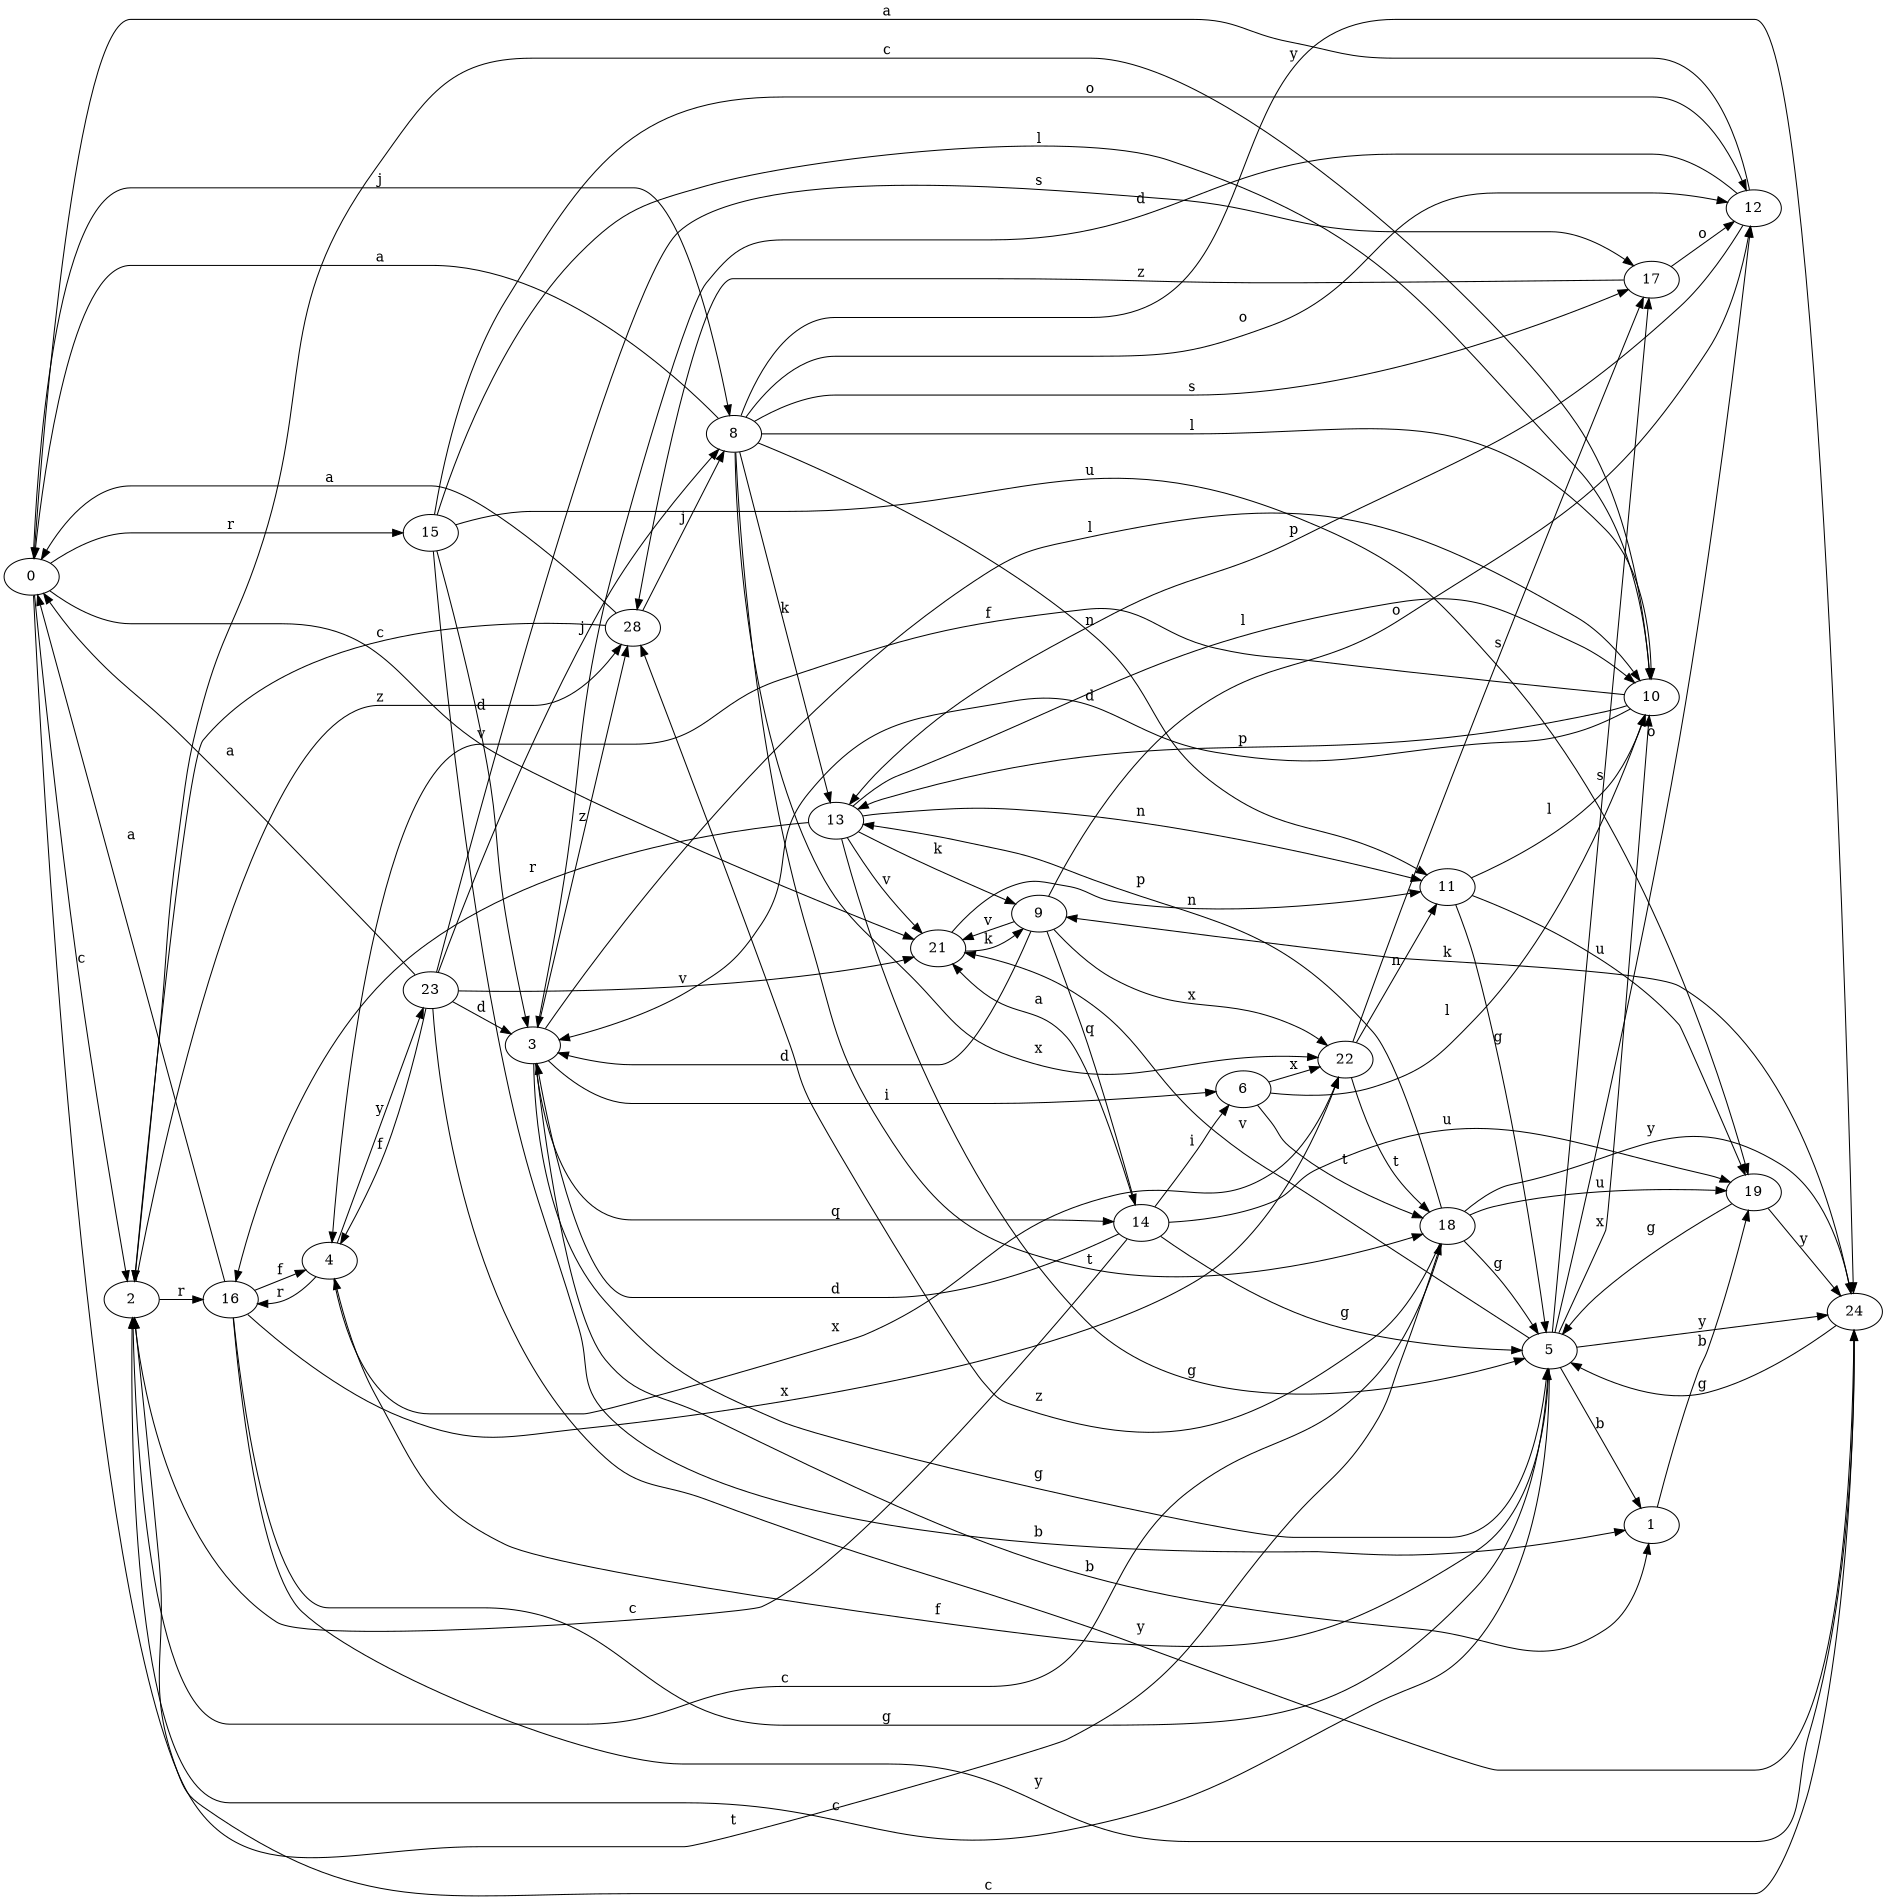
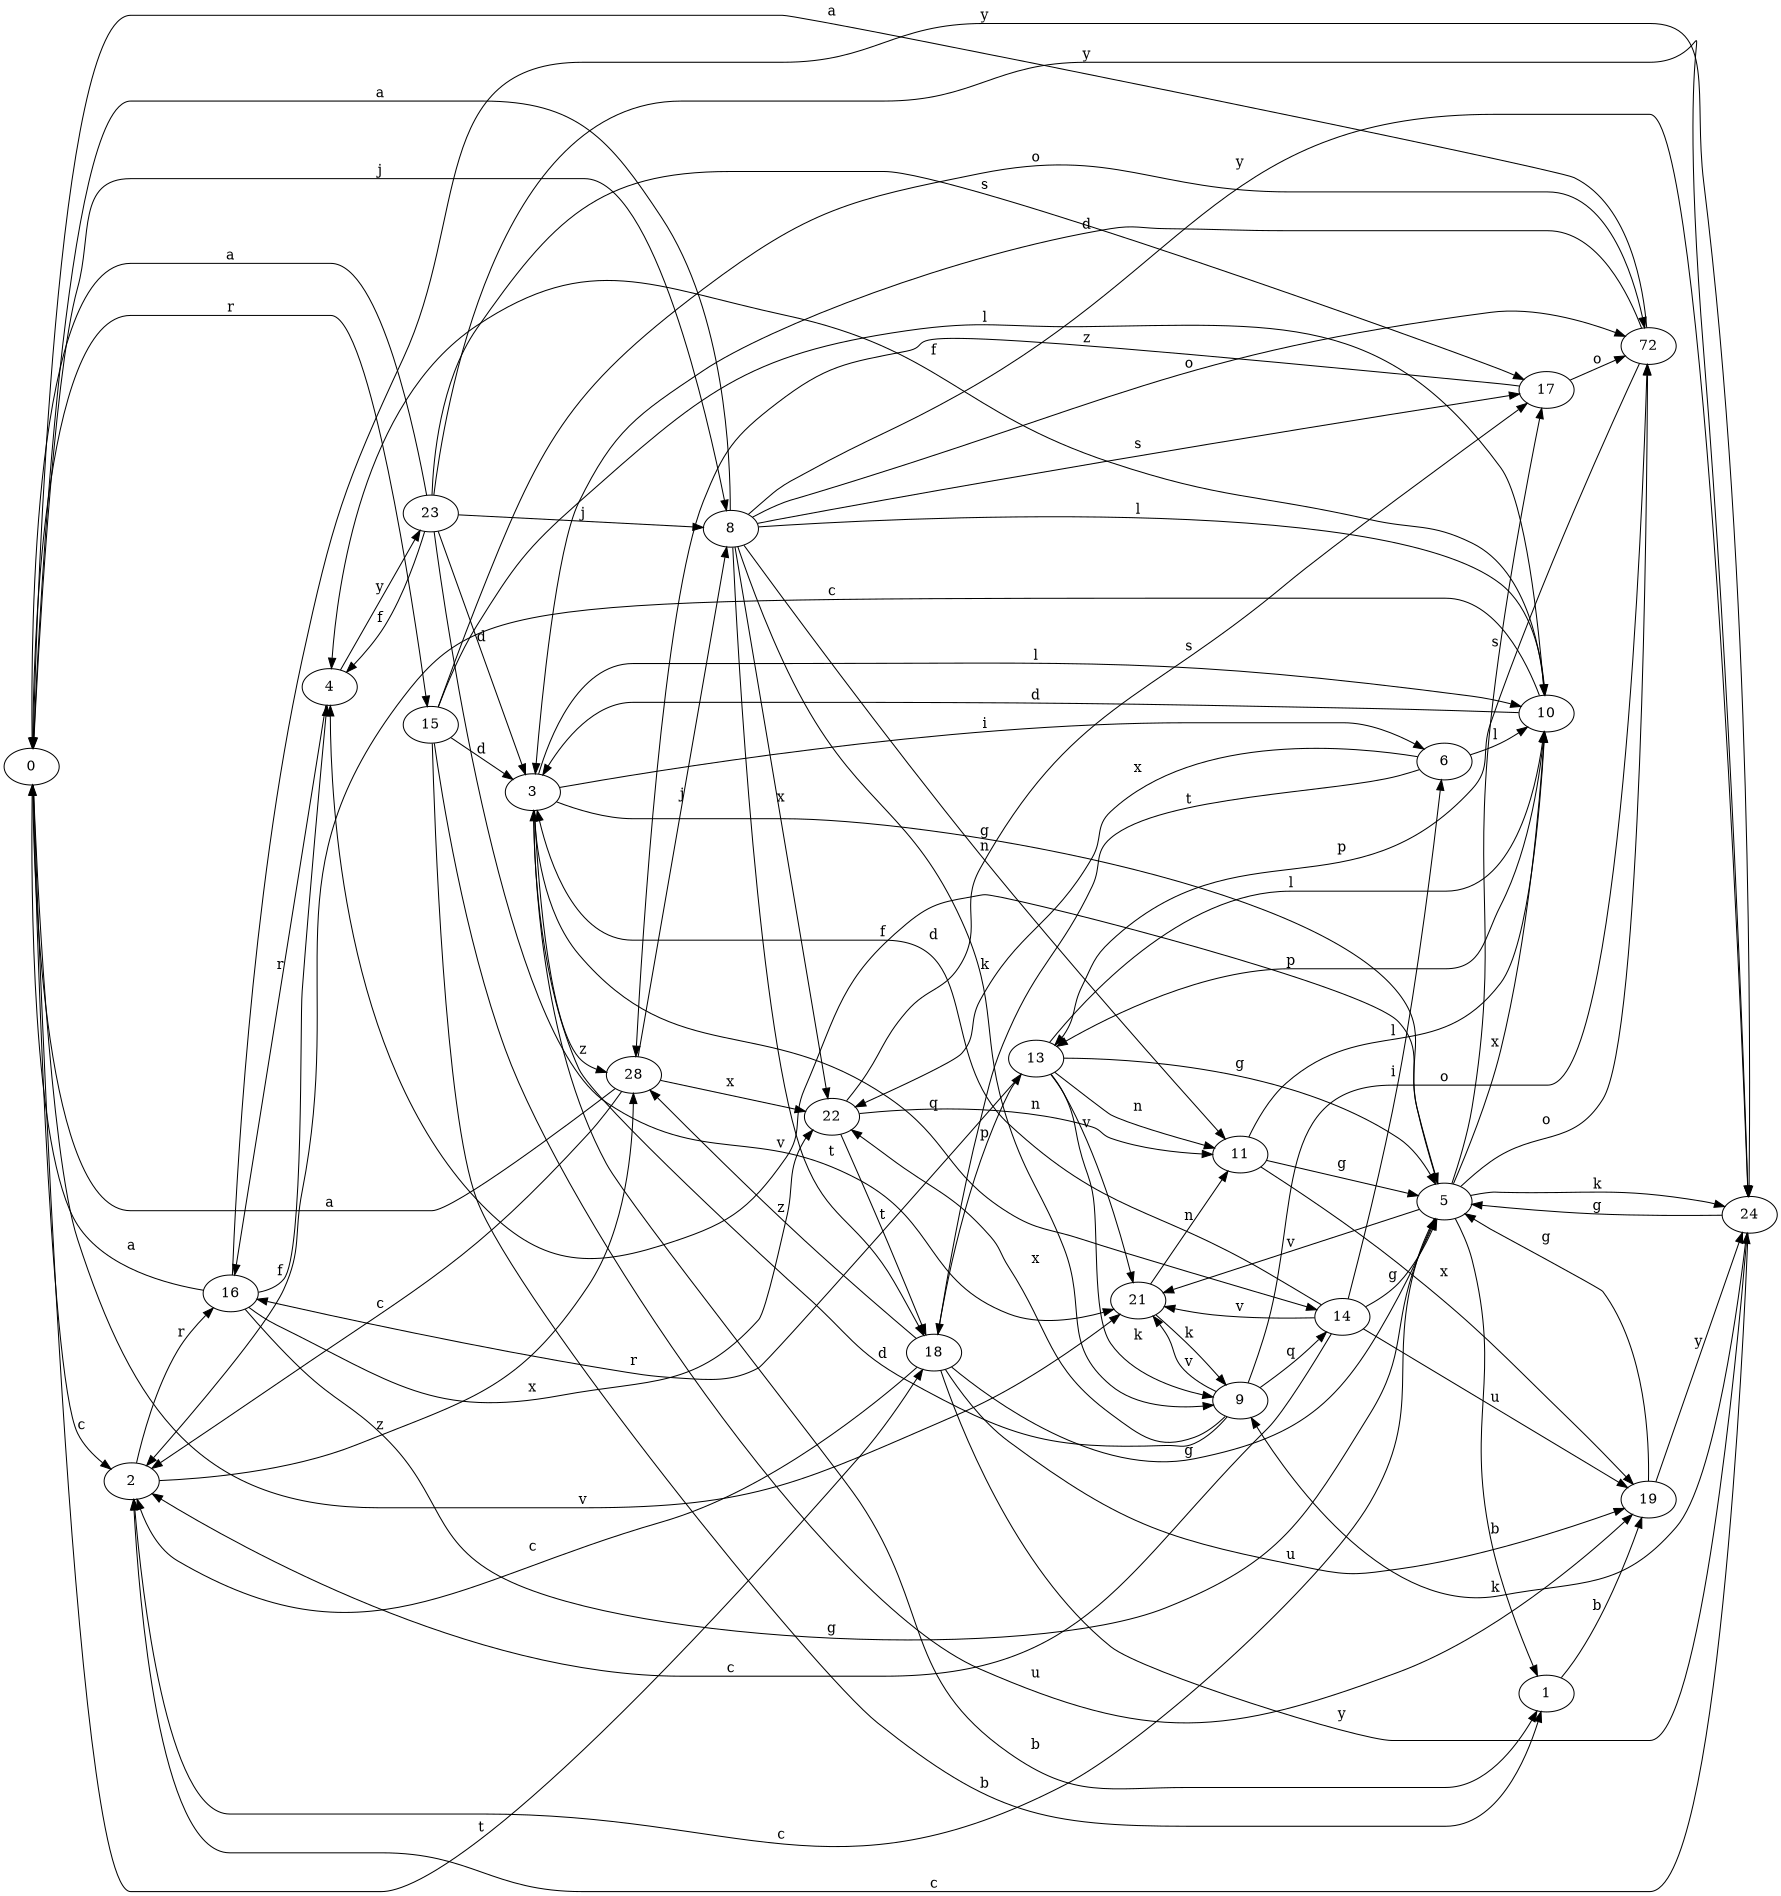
node "12": label "12" -> "72"
edge "8" -> "13": now "8" -> "9"
edge "11" -> "19": label "u" -> "x"
edge "14" -> "21": label "a" -> "v"
edge "5" -> "24": label "y" -> "k"
edge "4" -> "22": now "28" -> "22"
